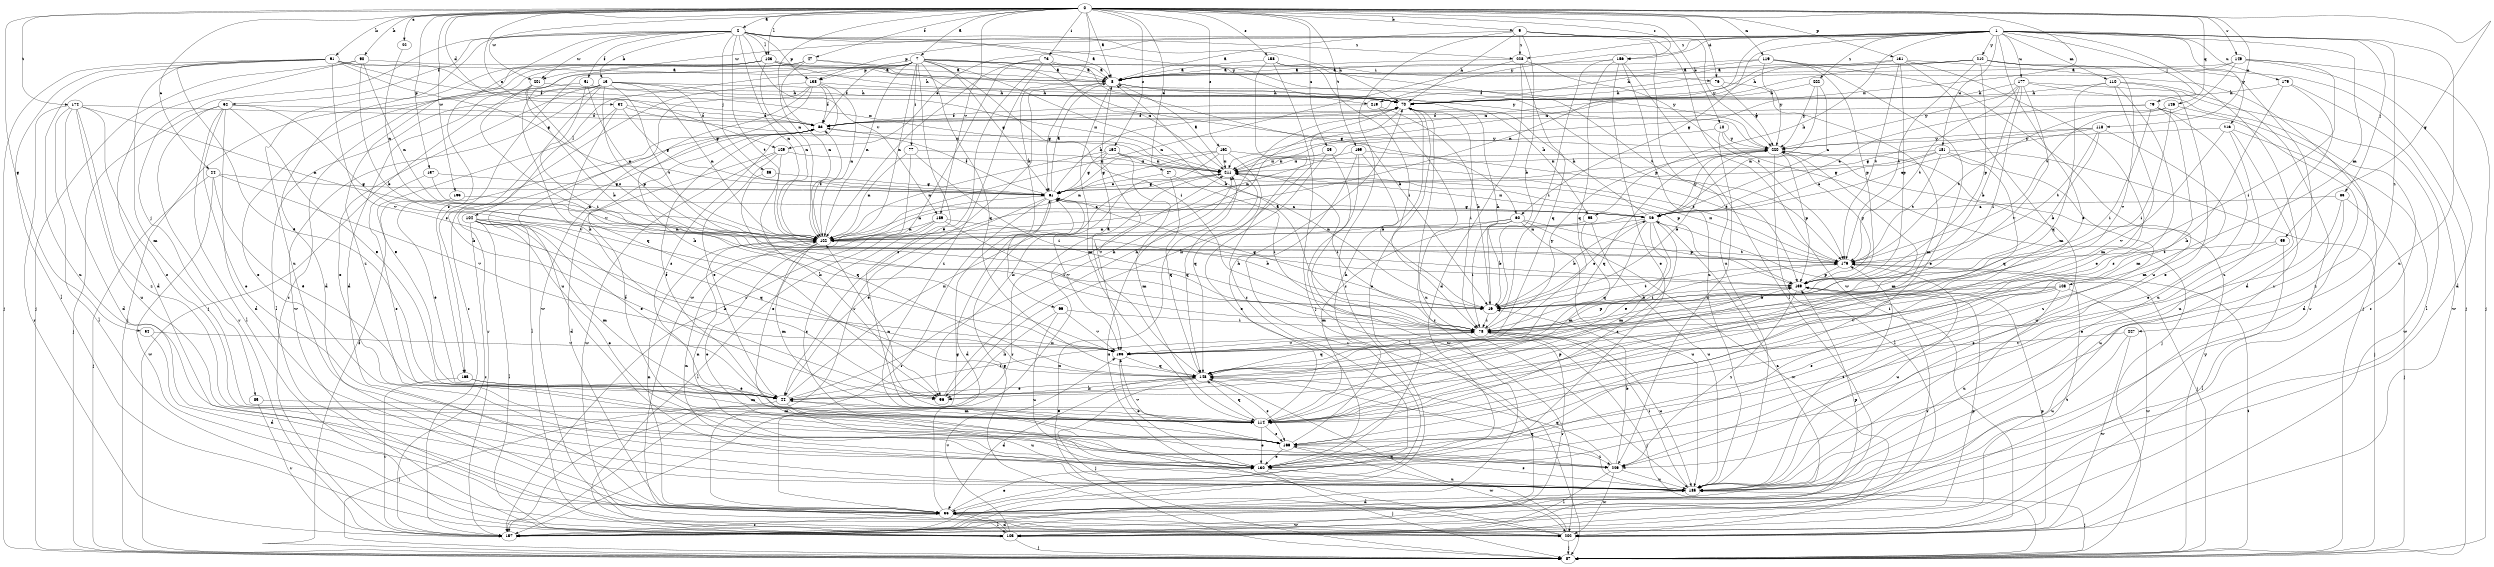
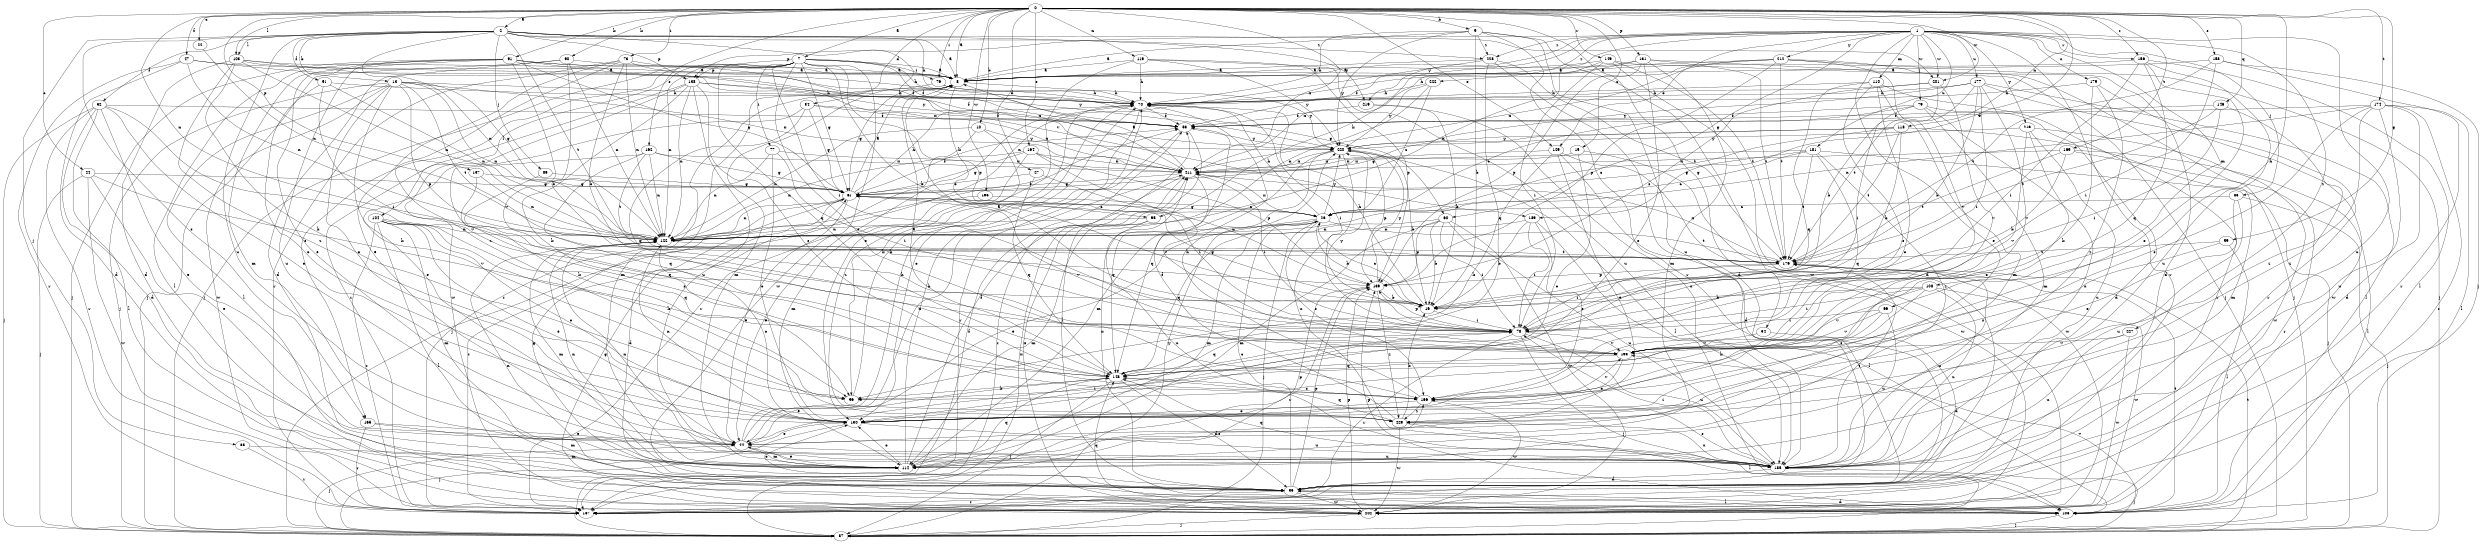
node "25": label "25" -> "15"
edge "16" -> "176": now "26" -> "176"
edge "158" -> "87": now "158" -> "105"
edge "130" -> "44": added, label "e"
